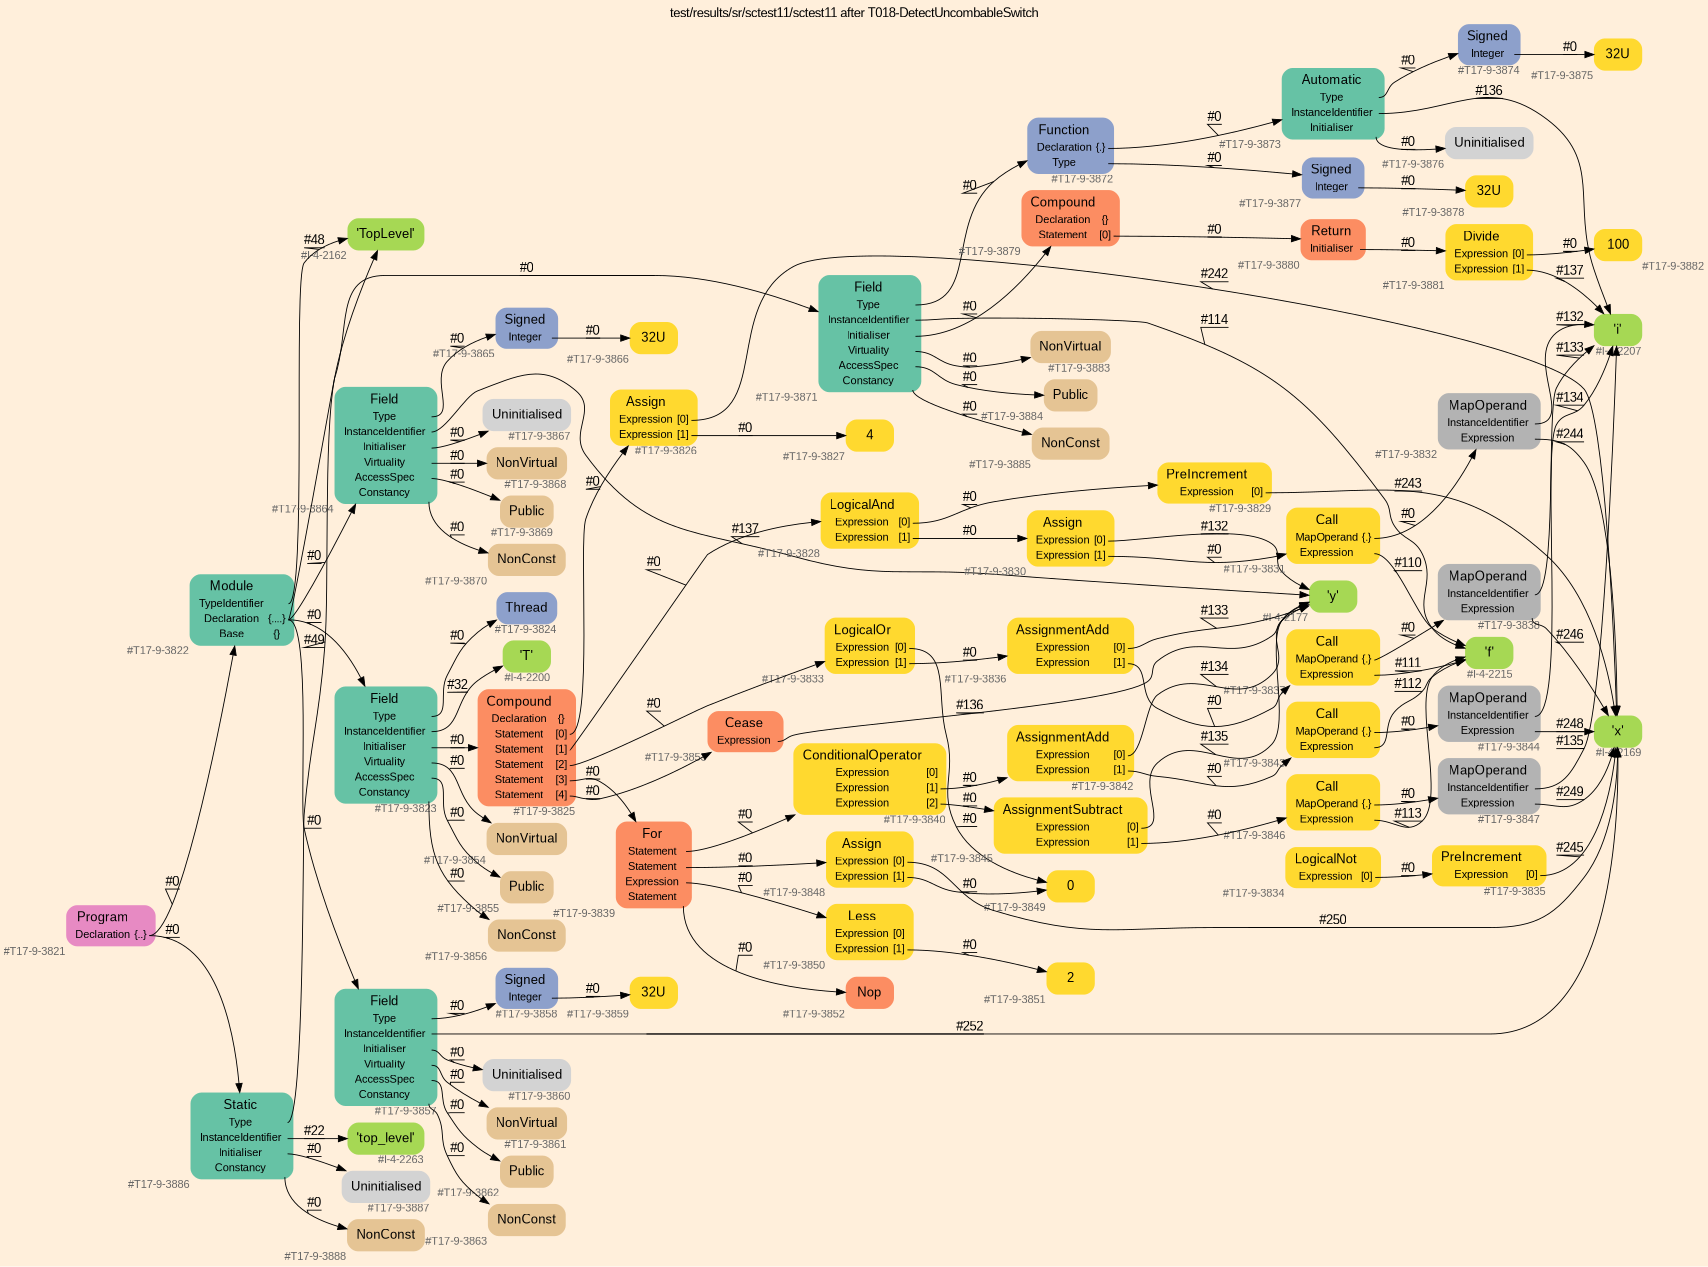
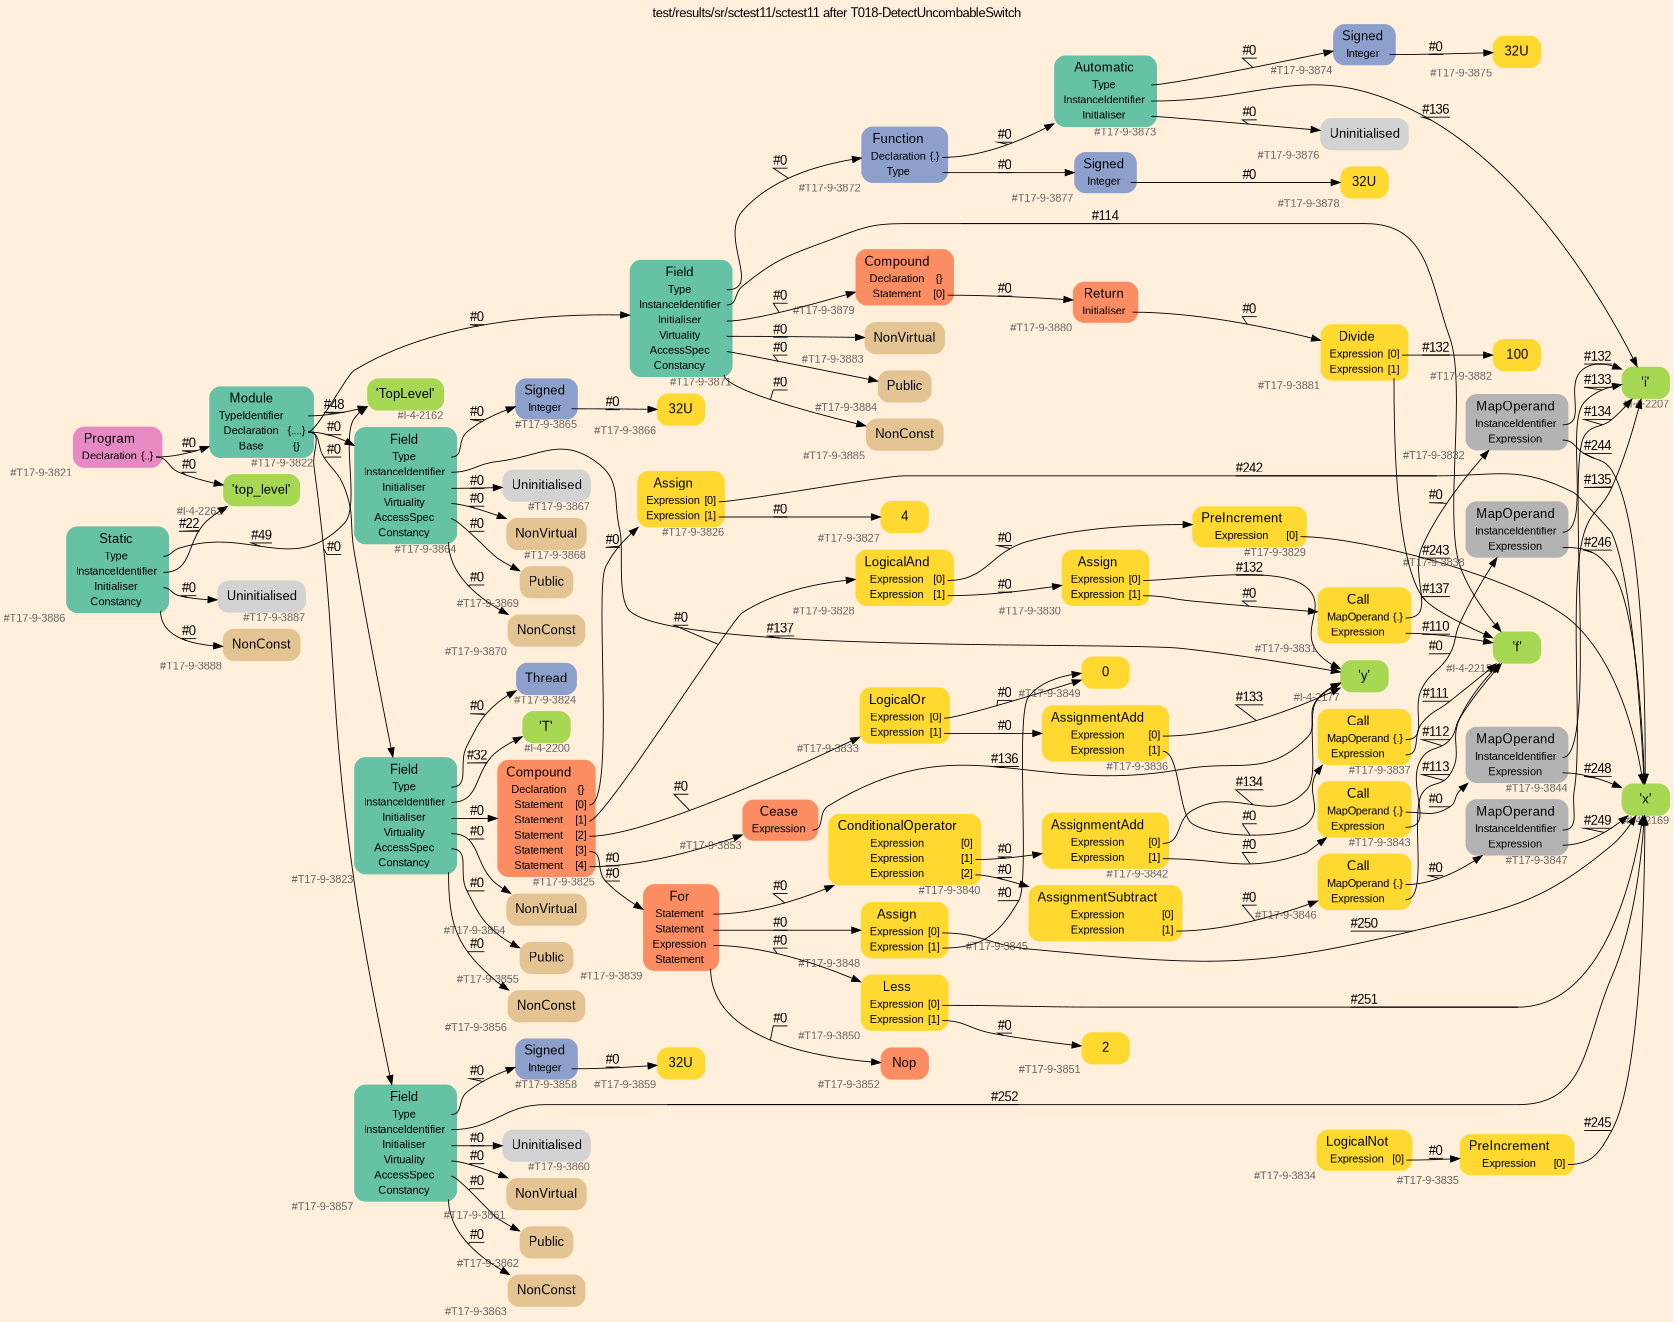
edge "Divide" -> "100": label "#0" -> "#132"
edge "Divide" -> "'i'": now "Divide" -> "'f'"
edge "AssignmentSubtract" -> "'y'": removed, label "#135"
edge "Program" -> "Static": now "Program" -> "'top_level'"
edge "Less" -> "'x'": added, label "#251"
